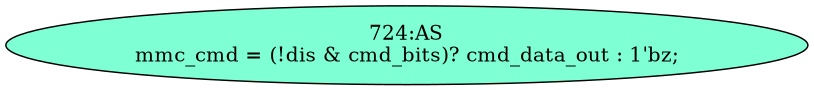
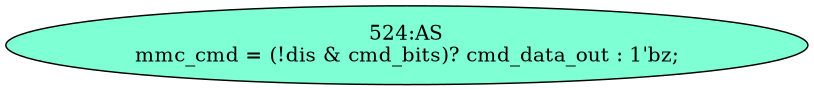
node "724:AS mmc_cmd = (!dis & cmd_bits)? cmd_data_out : 1'bz;": label "724:AS mmc_cmd = (!dis & cmd_bits)? cmd_data_out : 1'bz;" -> "524:AS mmc_cmd = (!dis & cmd_bits)? cmd_data_out : 1'bz;"
